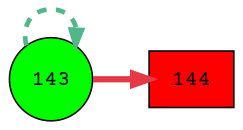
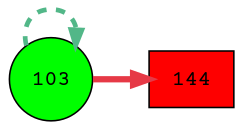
node "143": label "143" -> "103"
